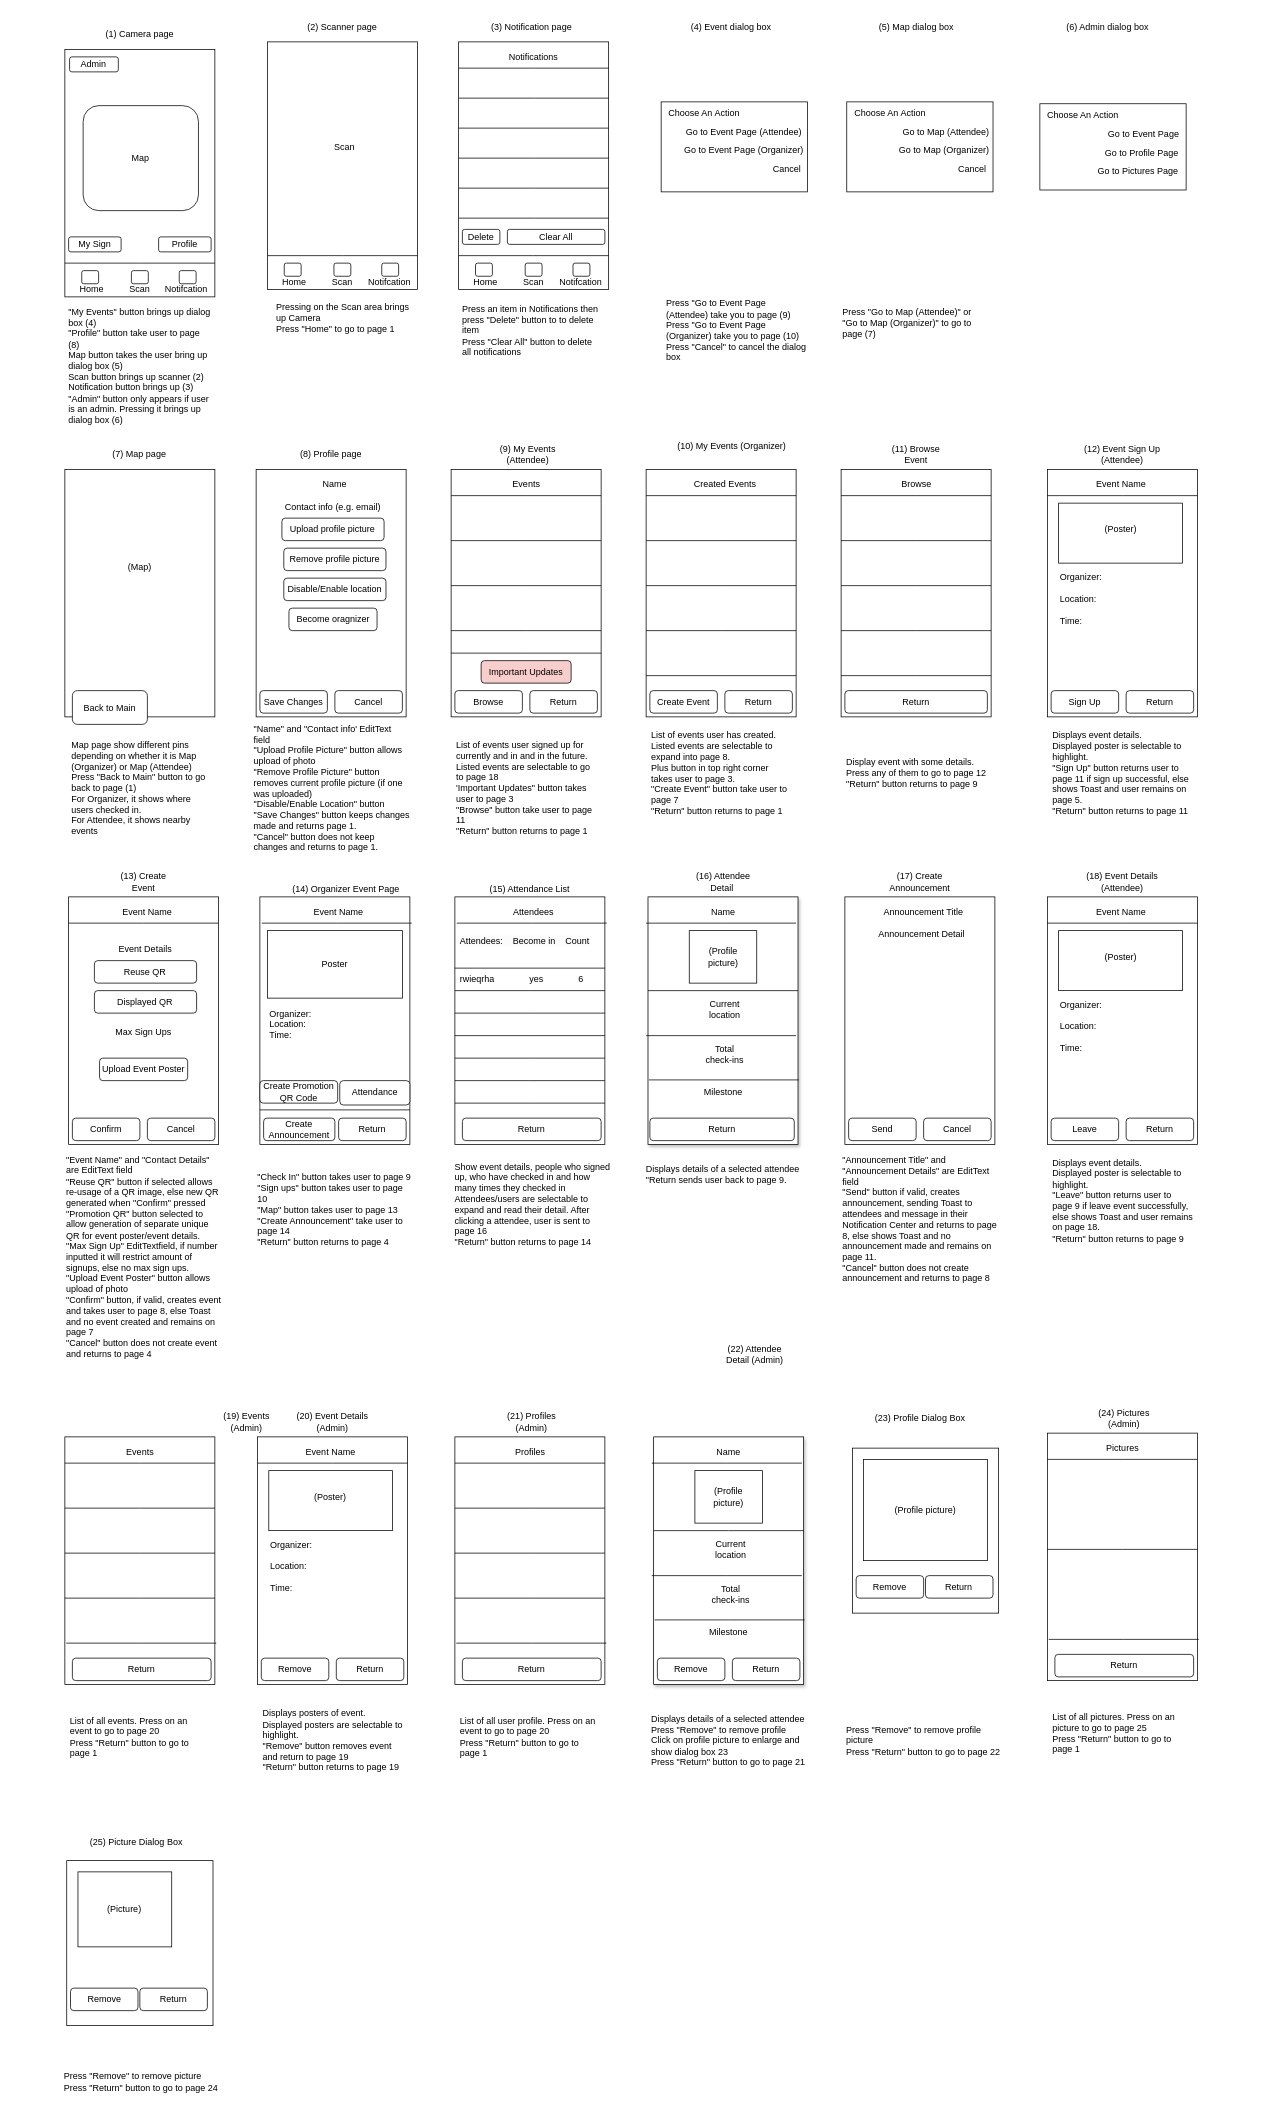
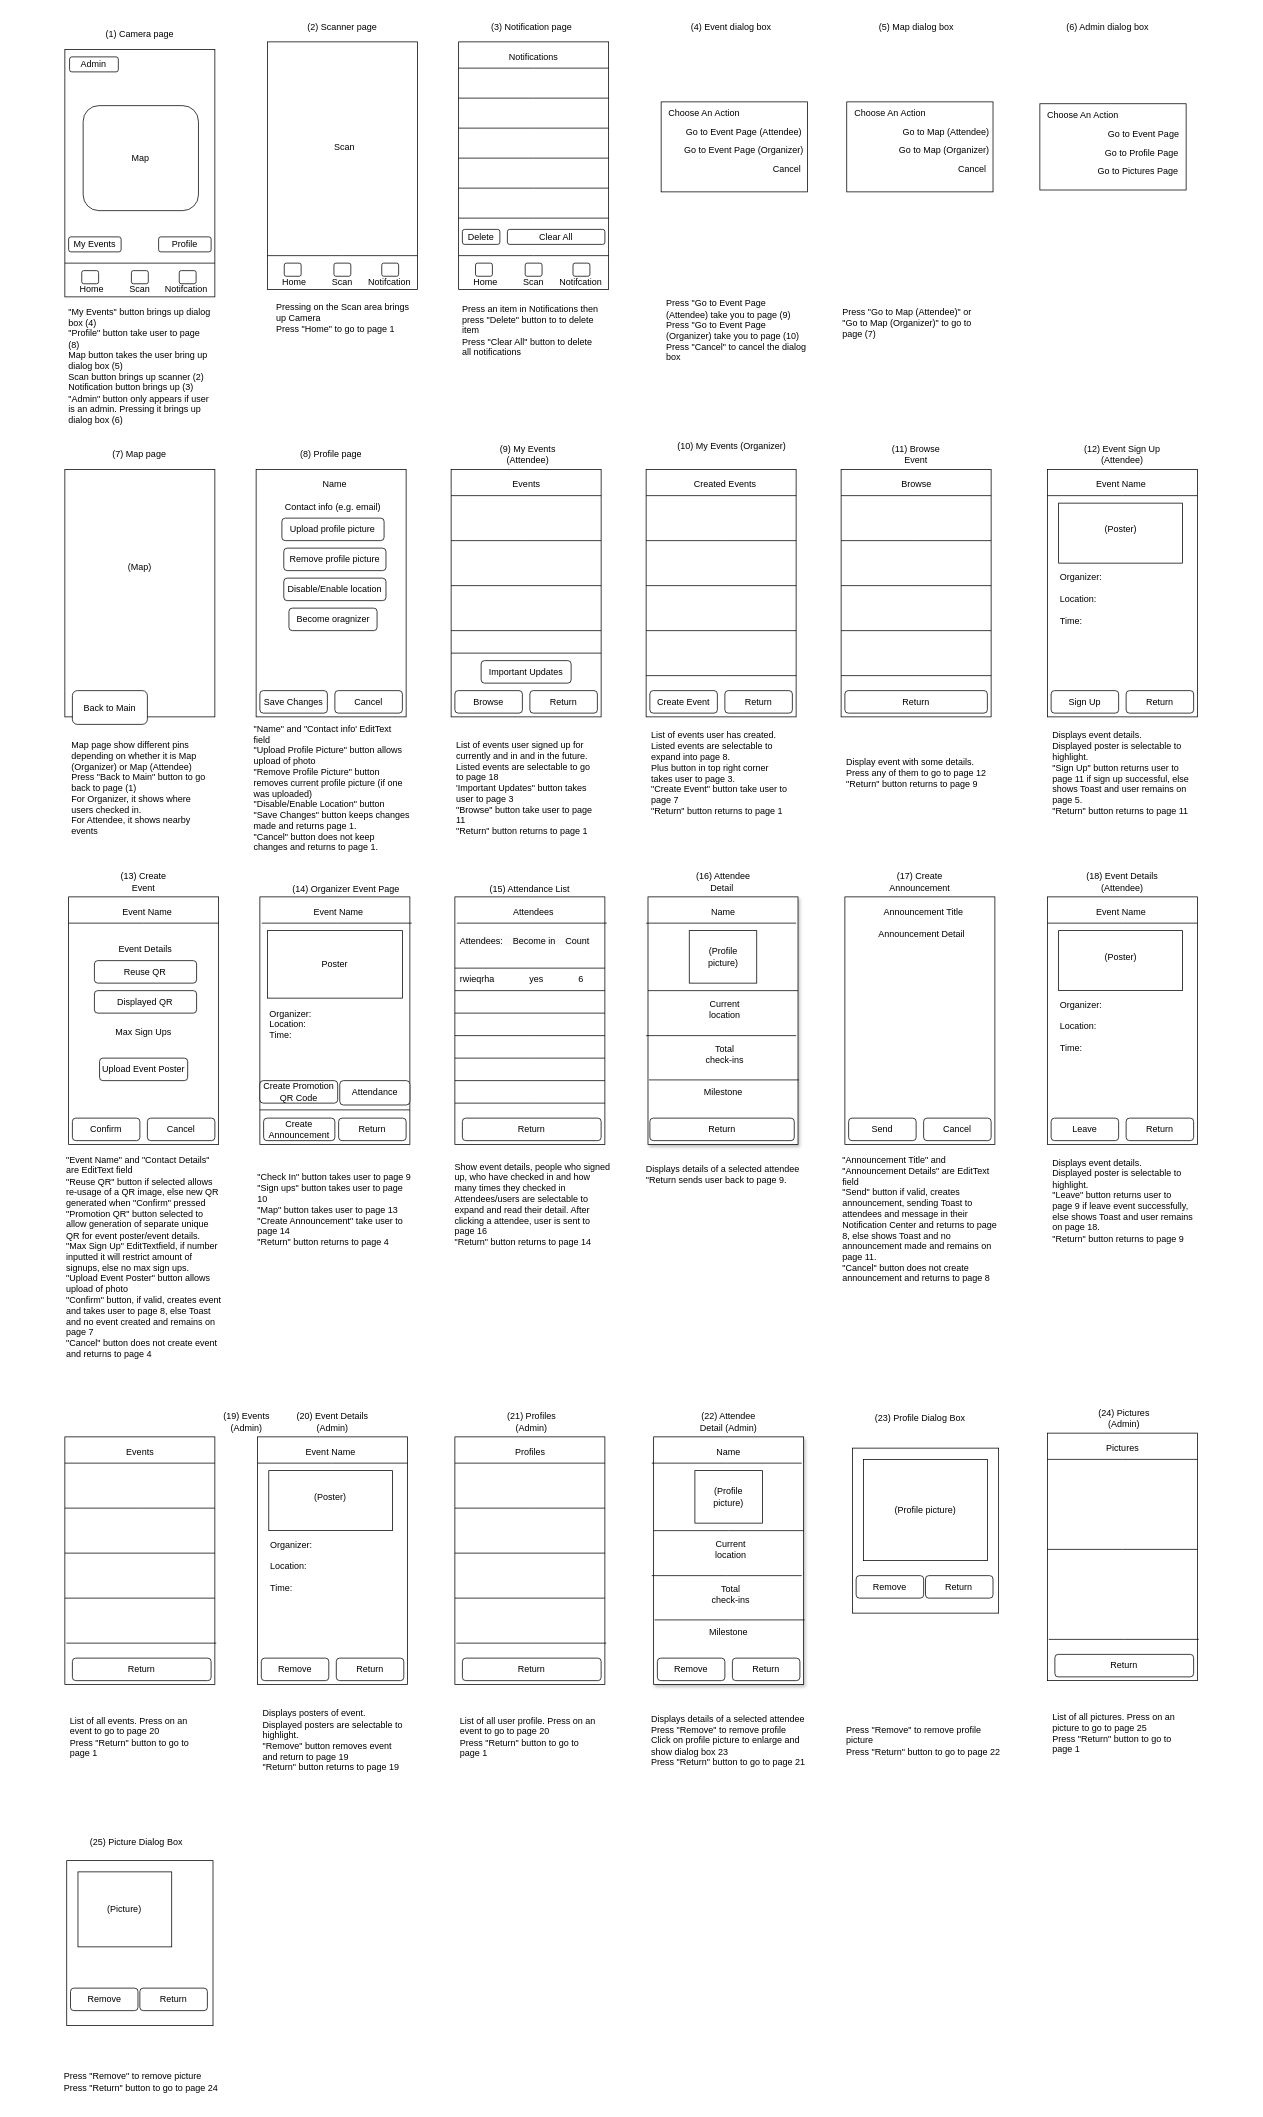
node "My Sign": label "My Sign" -> "My Events"
node "Important Updates": fillcolor #f8cecc -> #ffffff
node "(22) Attendee Detail (Admin)": moved (755, 1354) -> (729, 1422)
